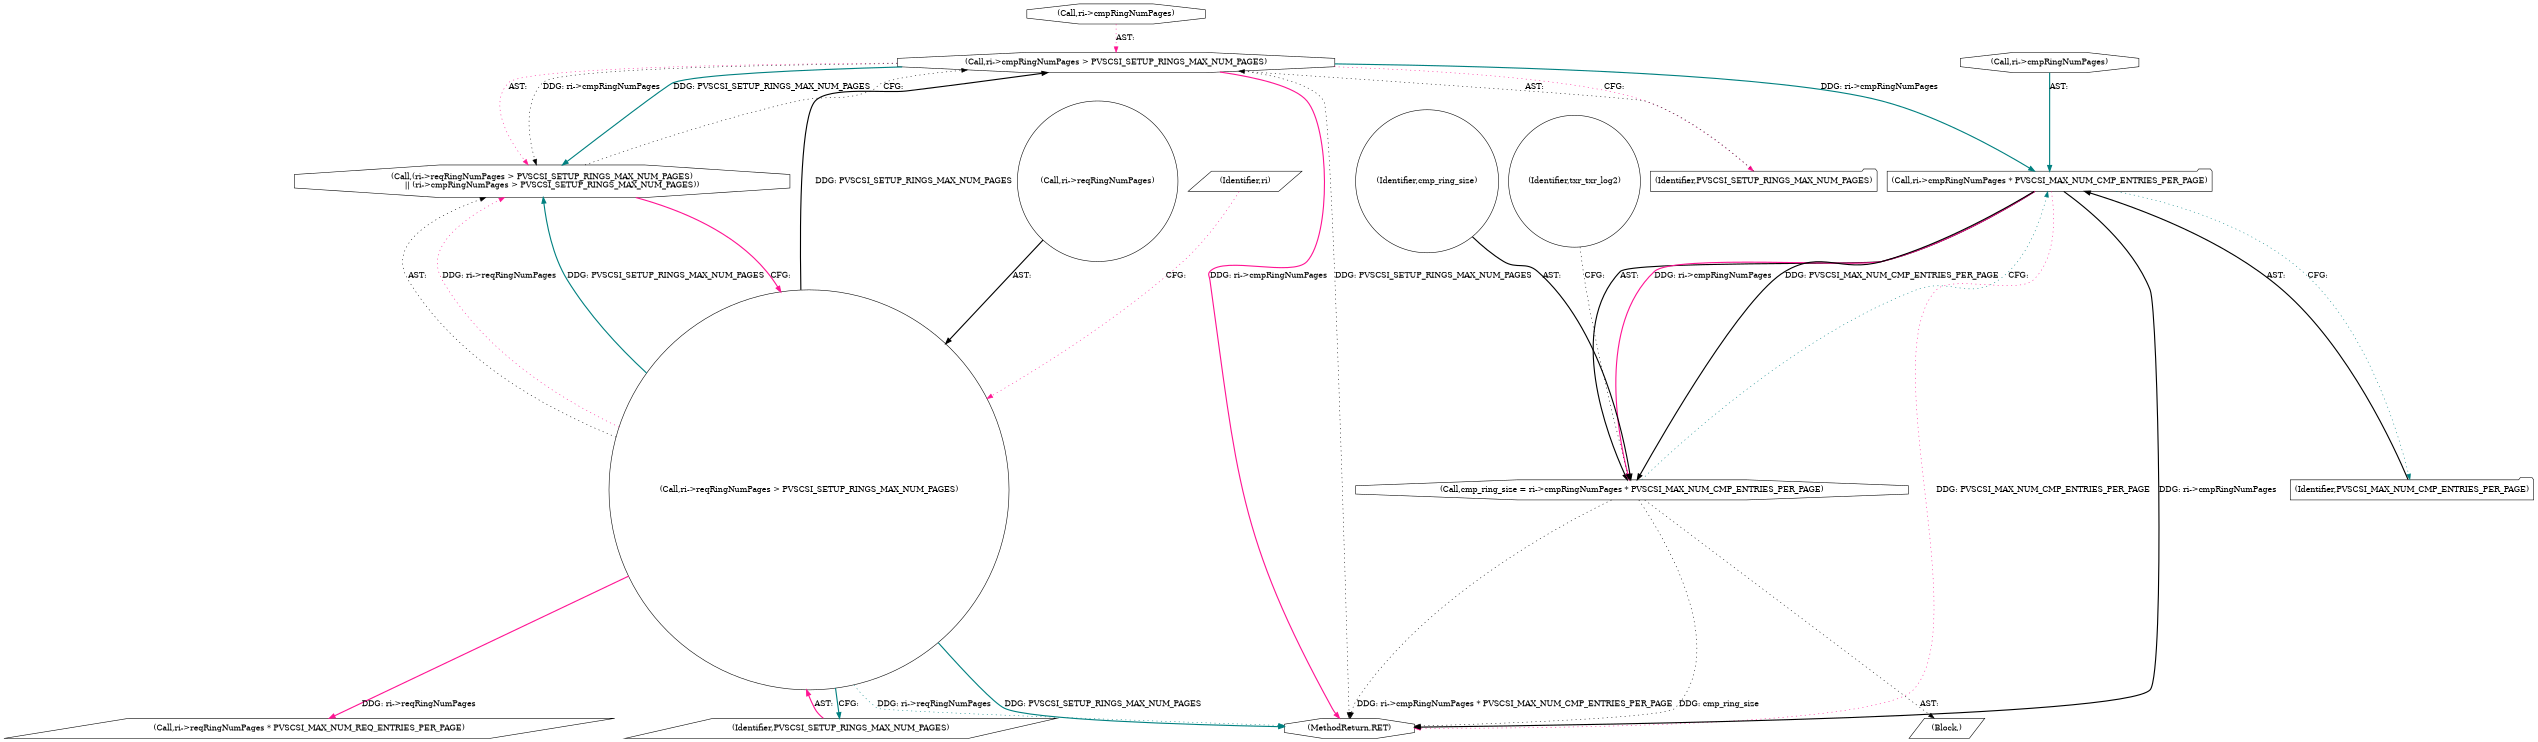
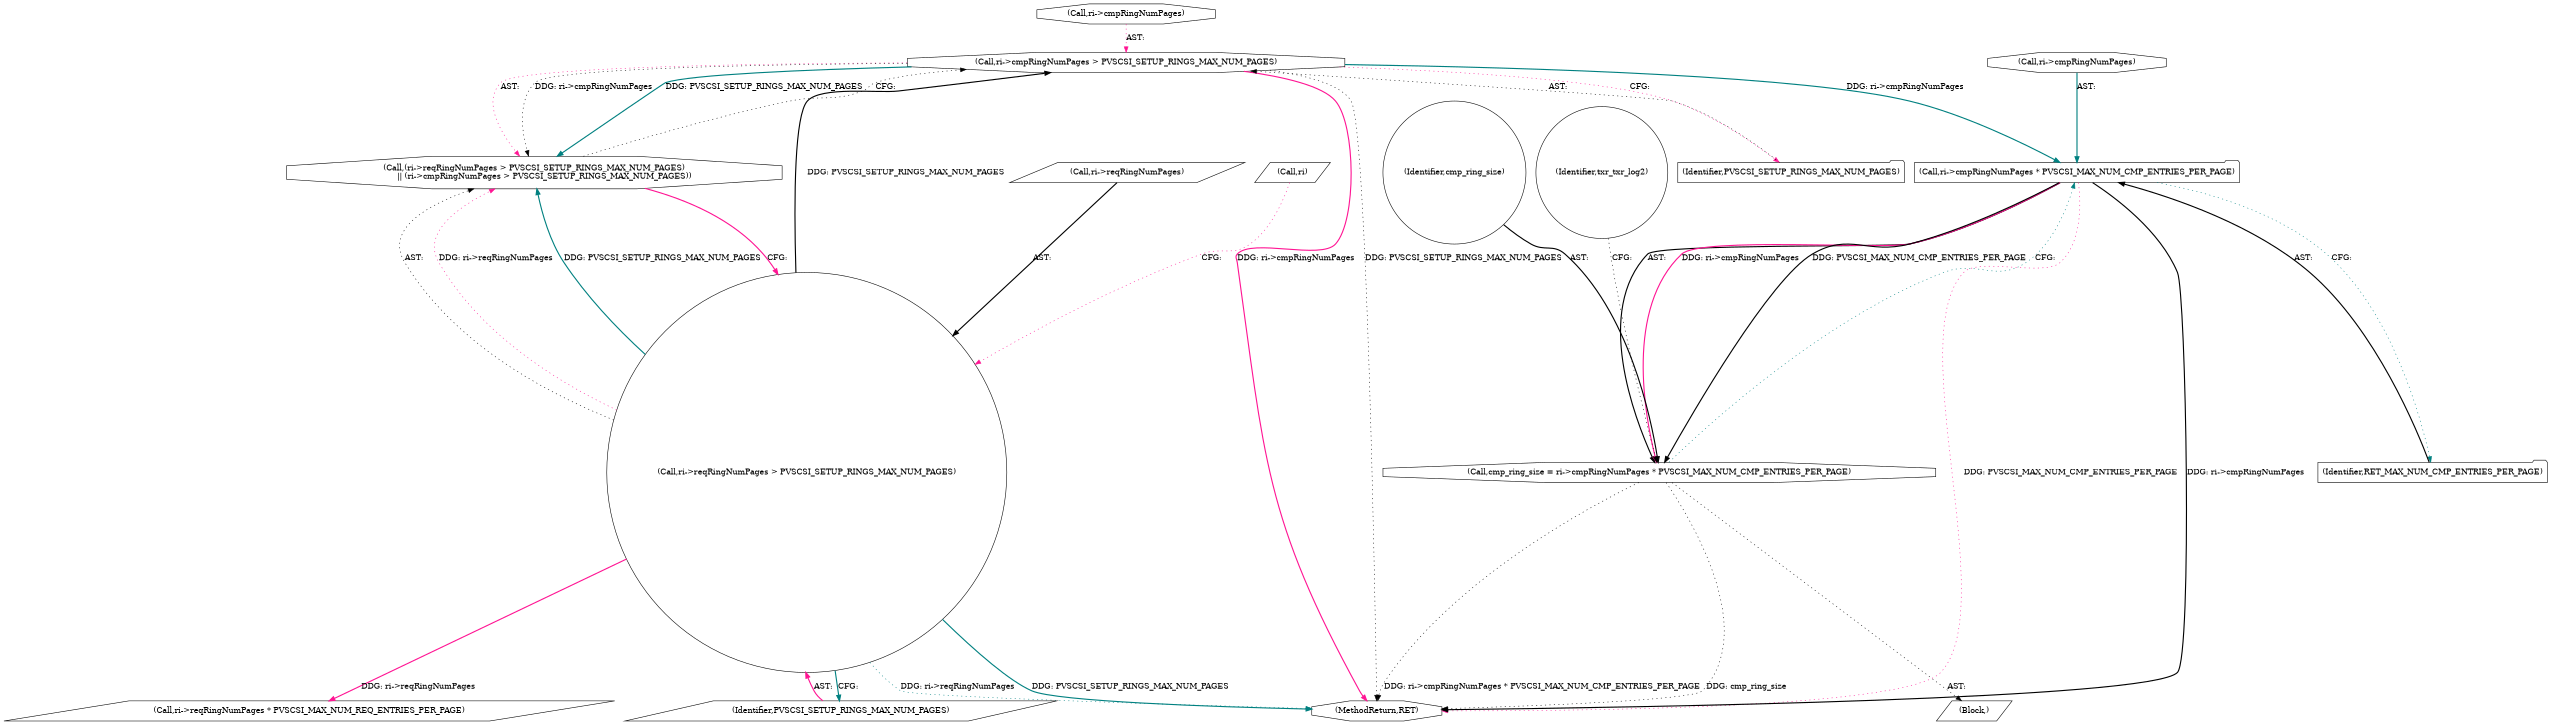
node "(Call,ri->reqRingNumPages)": shape circle -> parallelogram
node "(Identifier,ri)": label "(Identifier,ri)" -> "(Call,ri)"
node "(Identifier,PVSCSI_MAX_NUM_CMP_ENTRIES_PER_PAGE)": label "(Identifier,PVSCSI_MAX_NUM_CMP_ENTRIES_PER_PAGE)" -> "(Identifier,RET_MAX_NUM_CMP_ENTRIES_PER_PAGE)"
